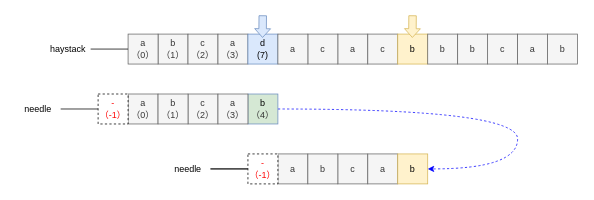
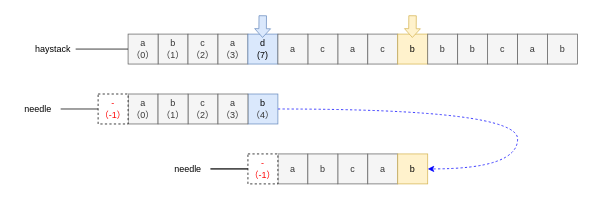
node "haystack": moved (68, 49) -> (53, 49)
node "b（4）": fillcolor #d5e8d4 -> #dae8fc
